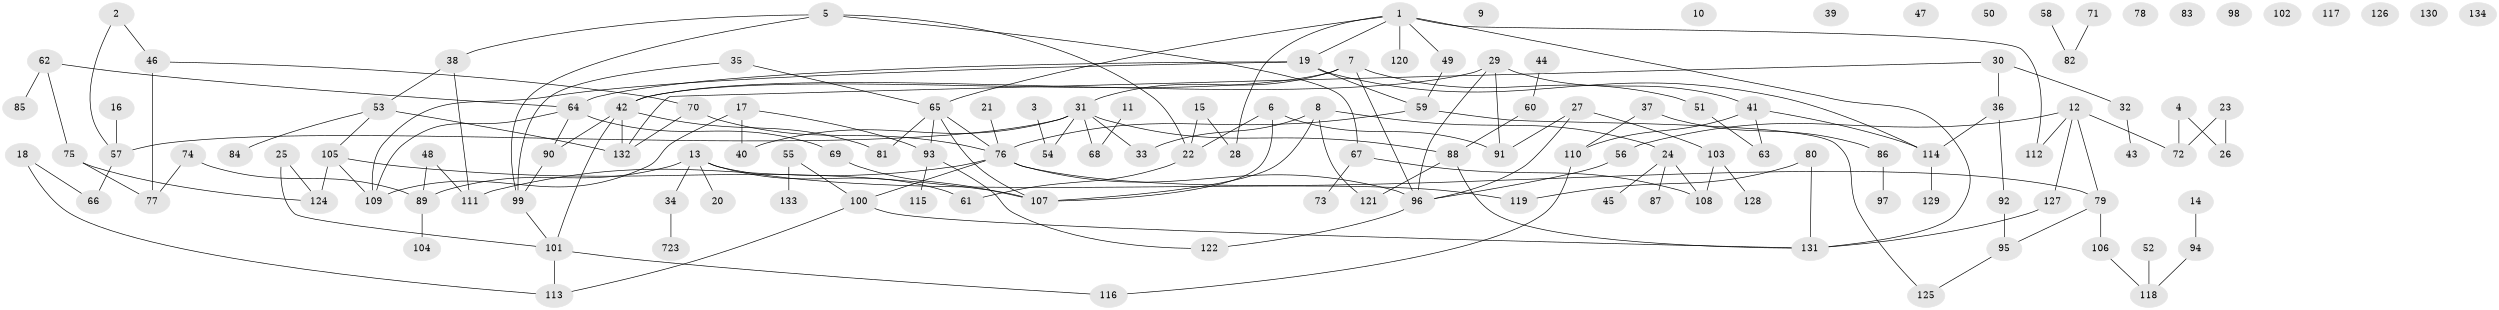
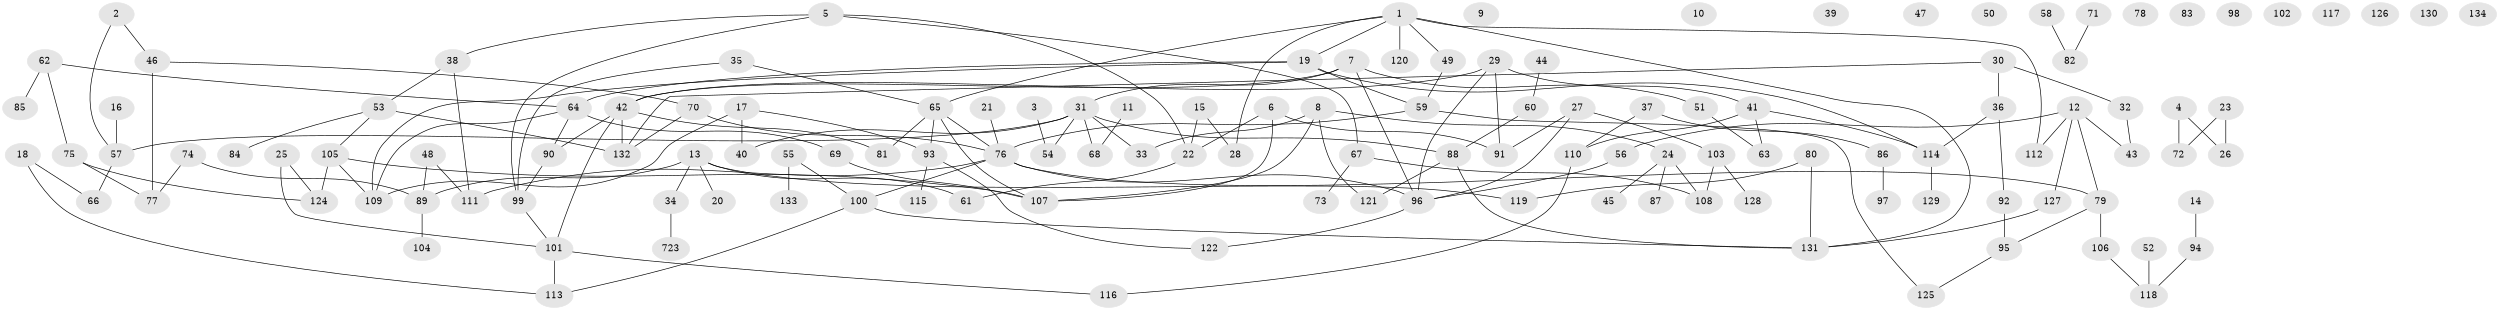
edge "12" -- "72": now "12" -- "43"
